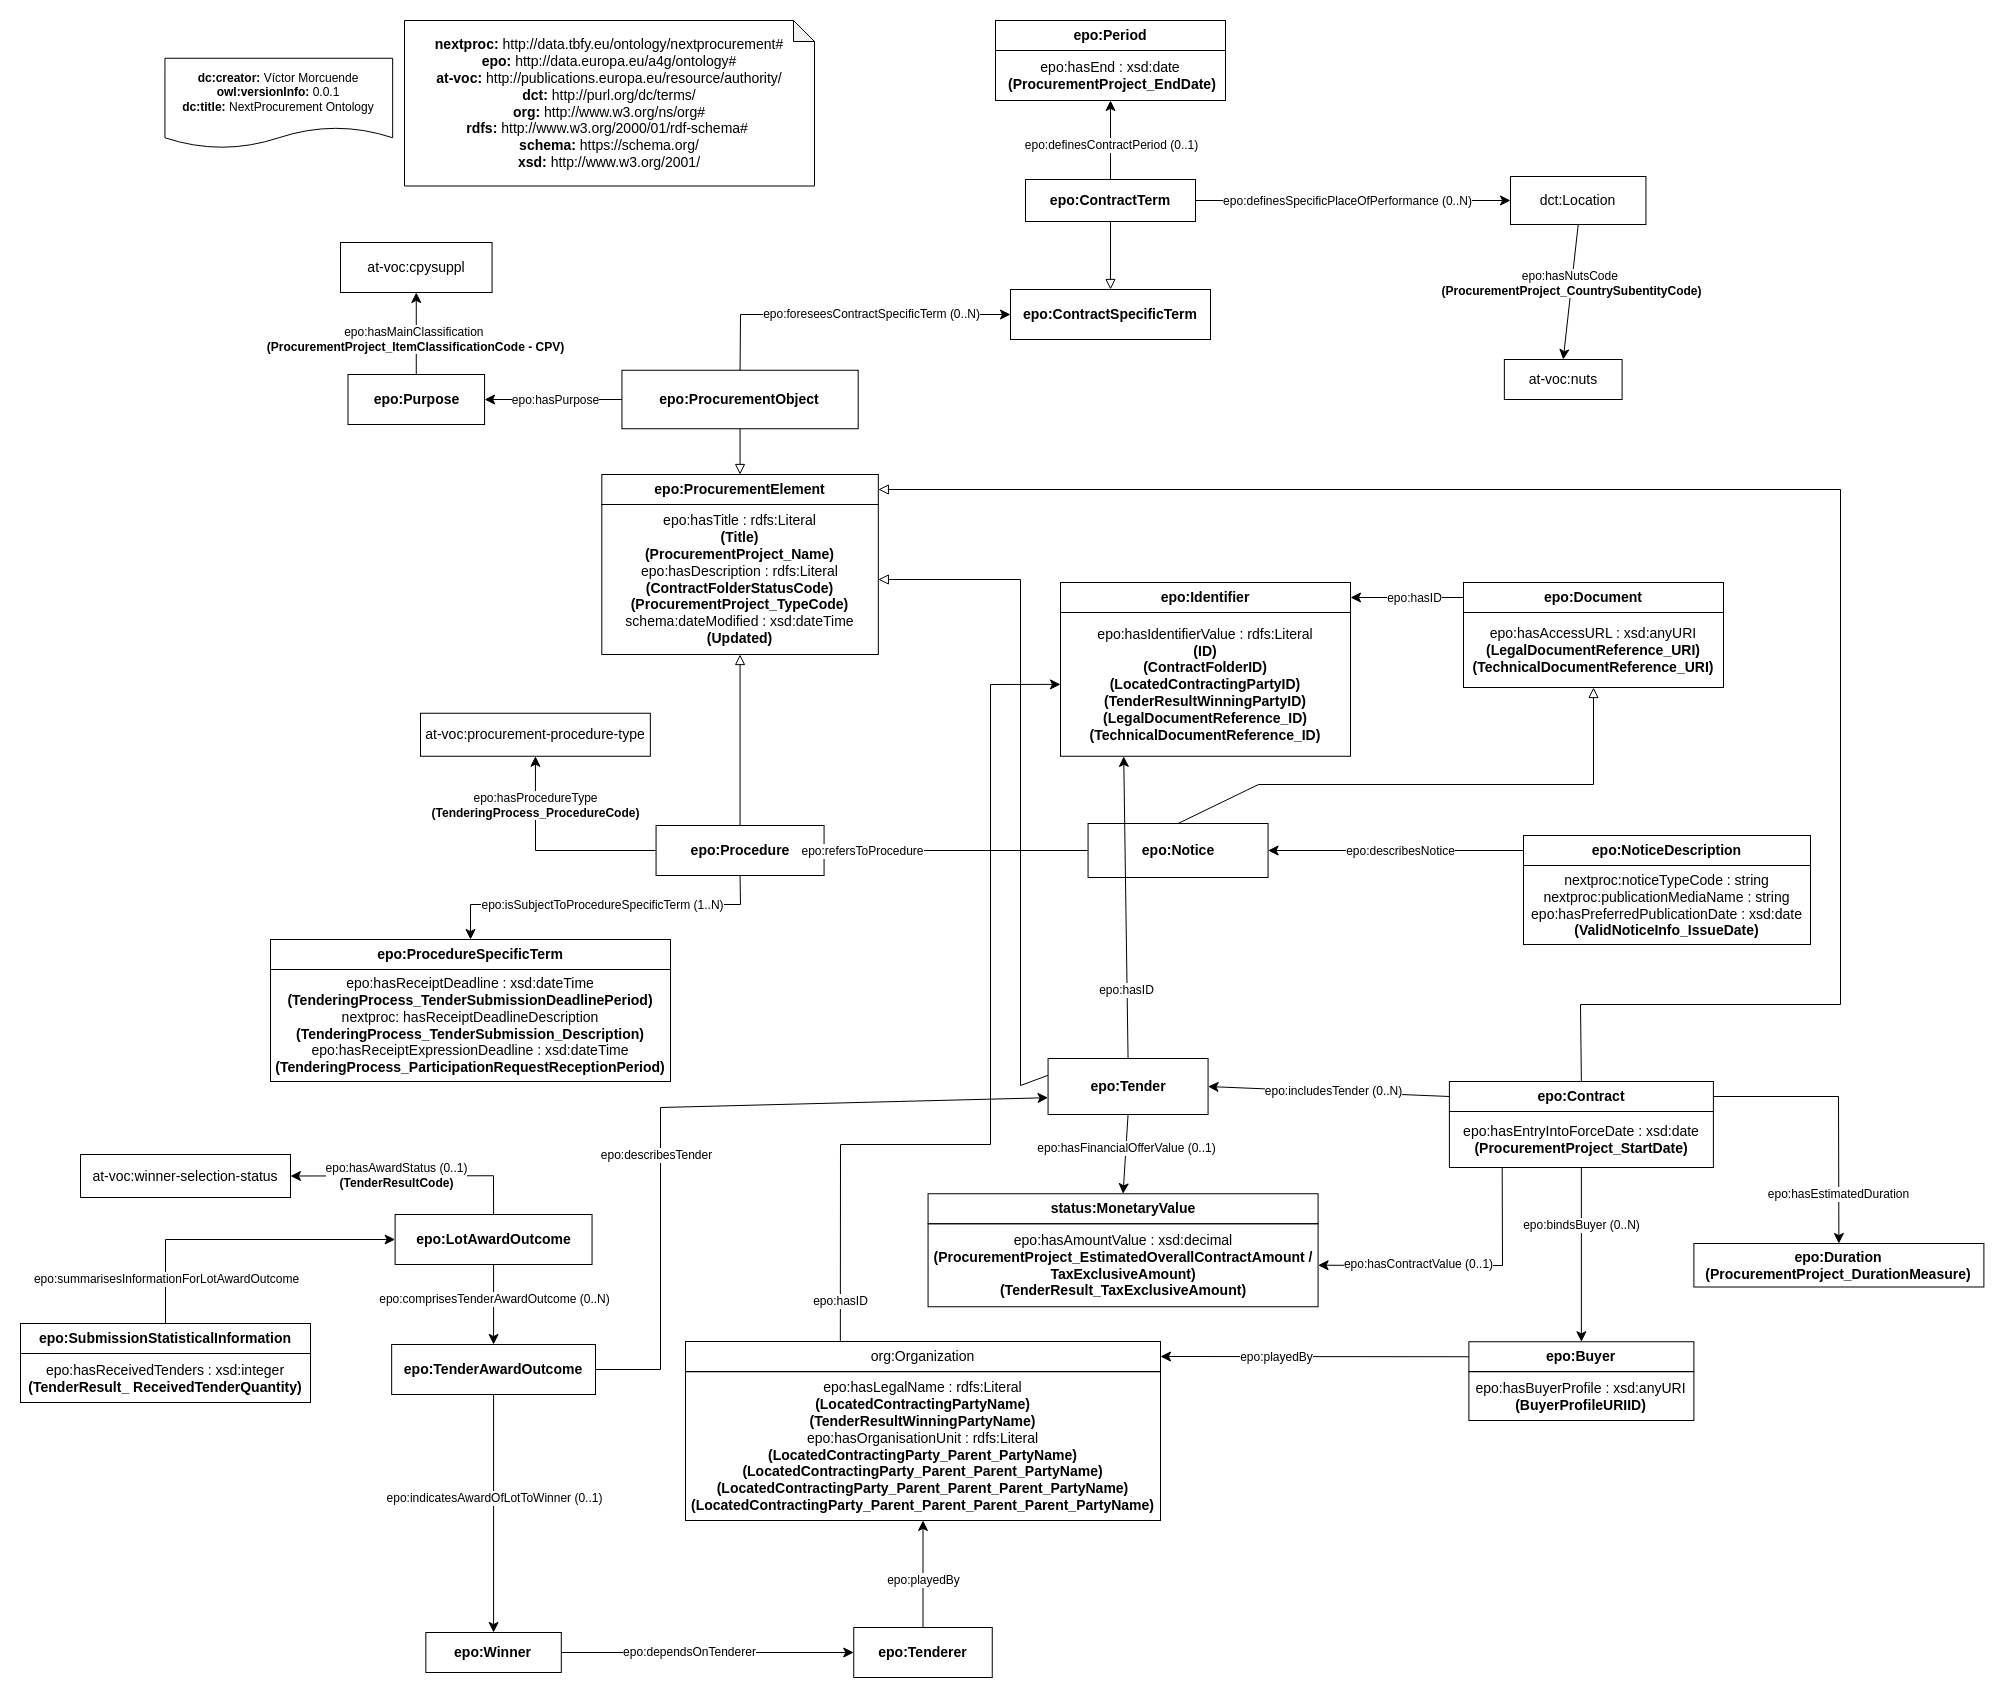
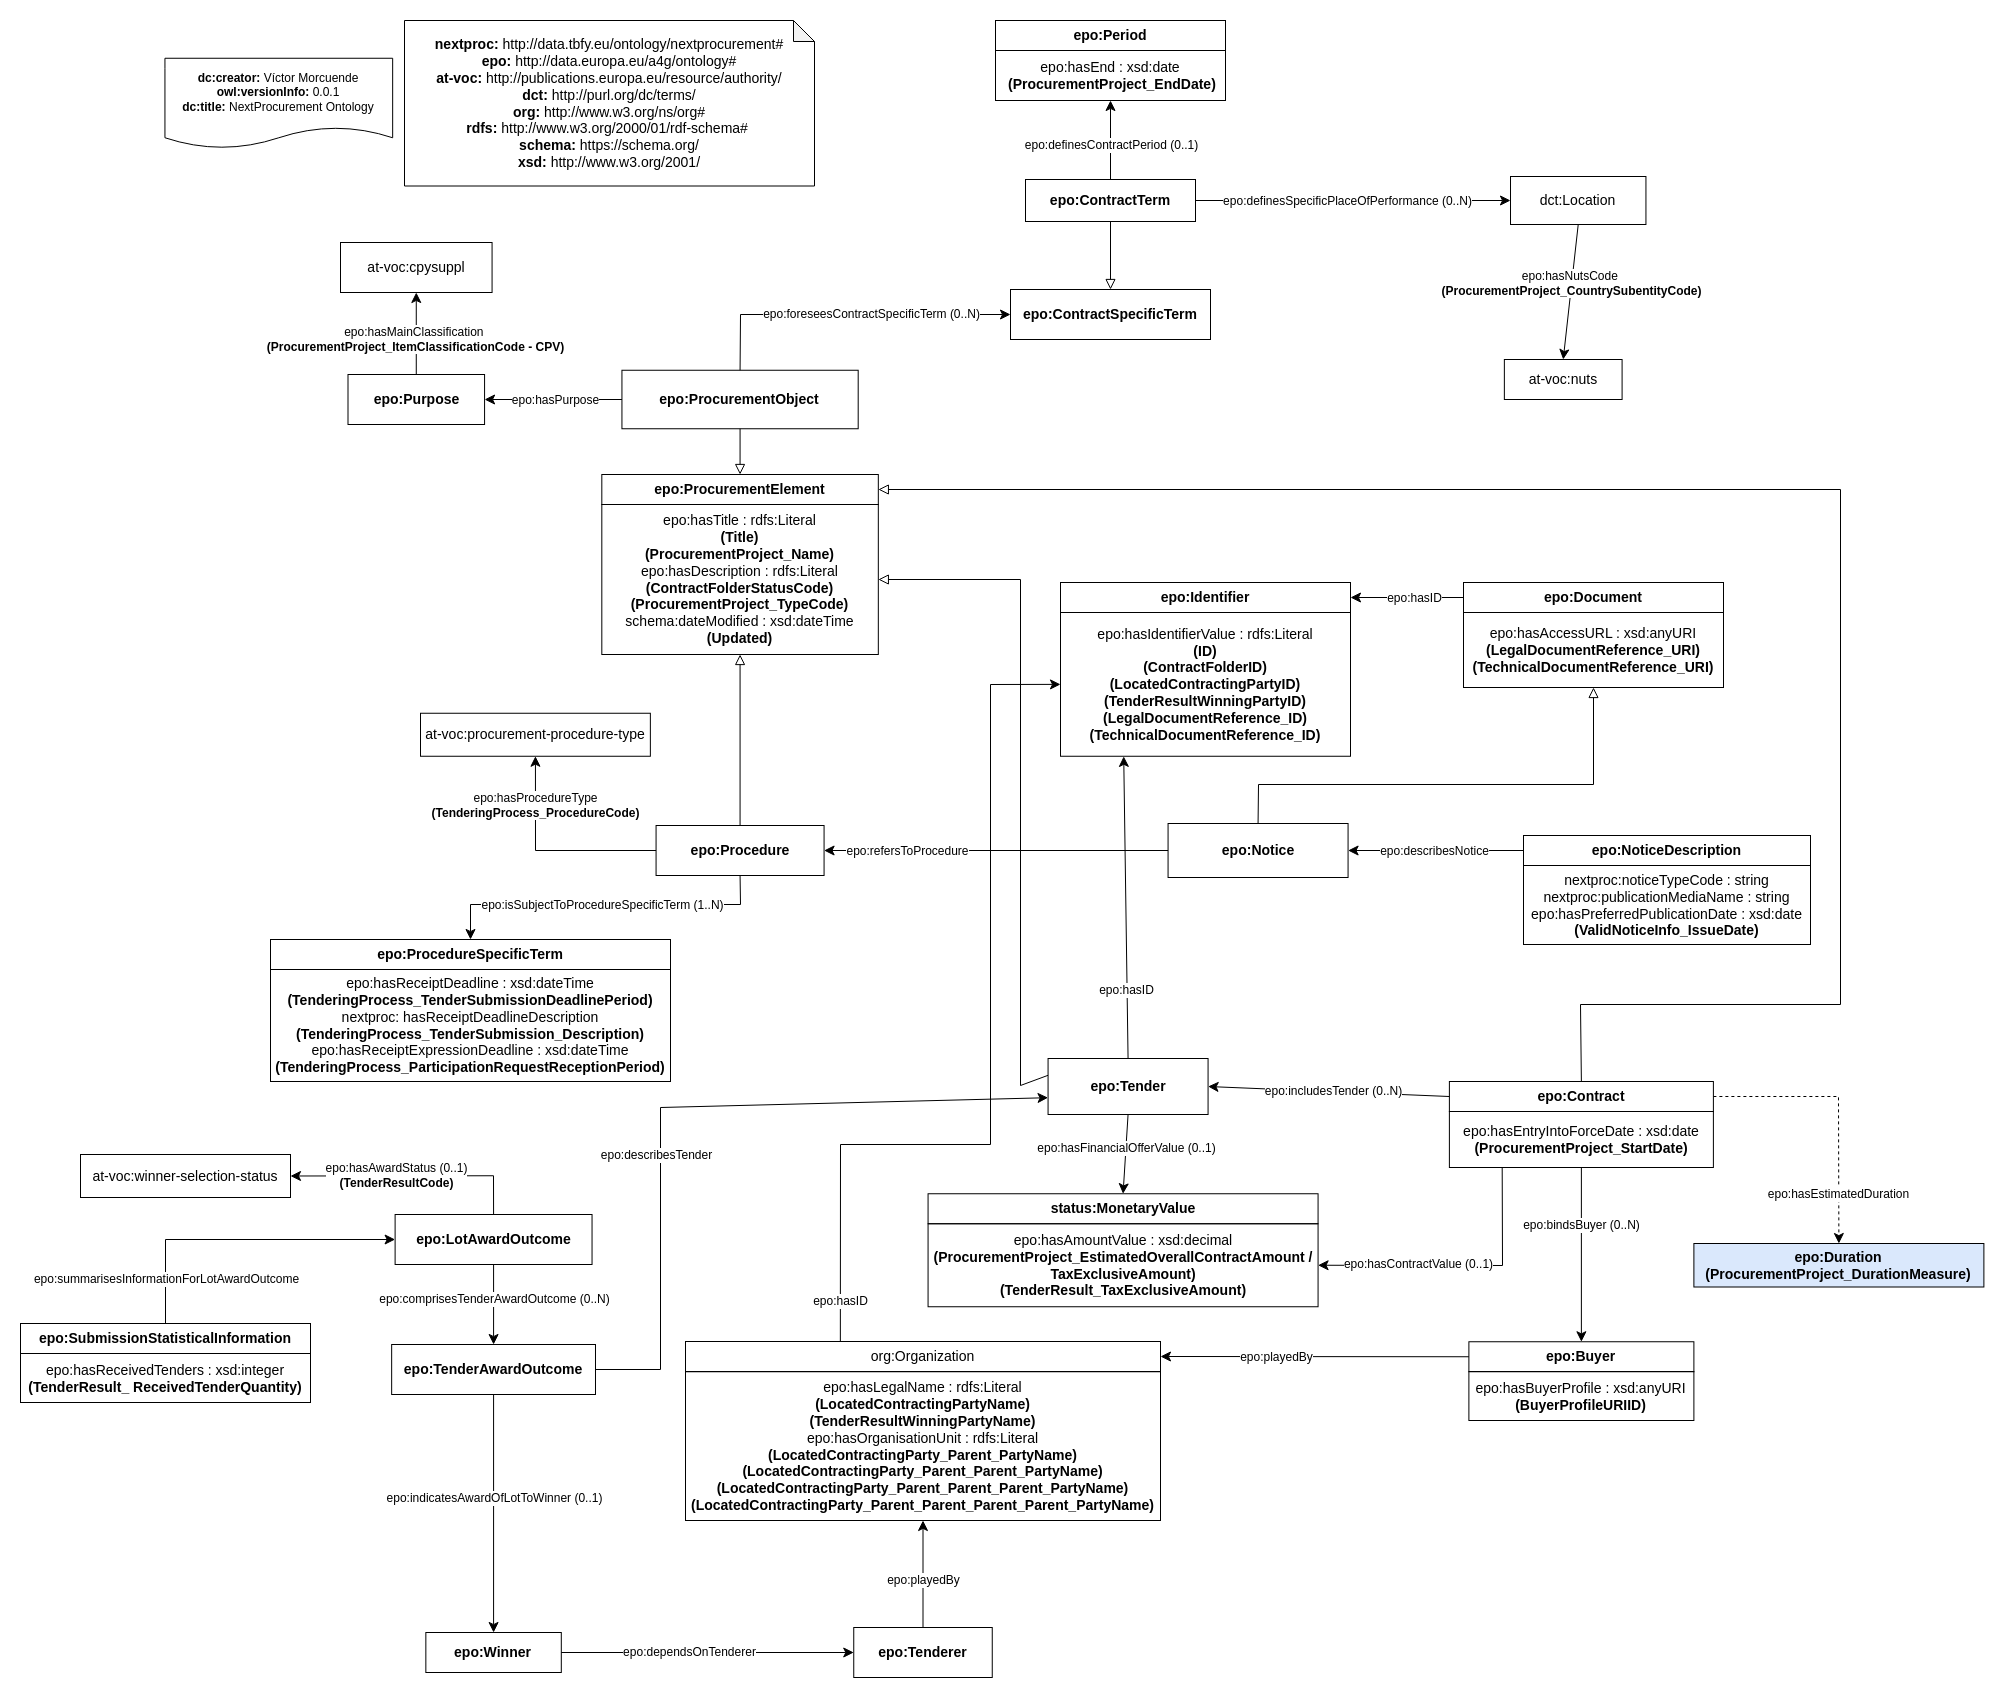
node "epo:Notice": moved (1178, 851) -> (1258, 851)
edge "epo:Contract" -> "epo:Duration (ProcurementProject_DurationMeasure)": style solid -> dashed
node "epo:Duration (ProcurementProject_DurationMeasure)": fillcolor #ffffff -> #dae8fc
